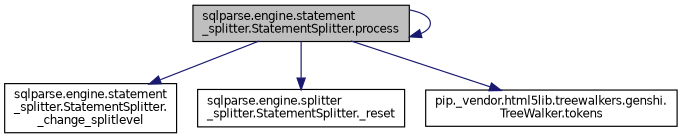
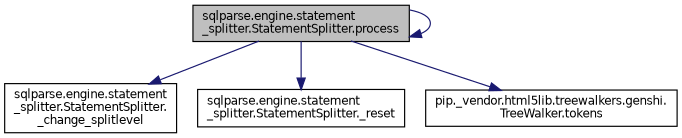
node "sqlparse.engine.splitter _splitter.StatementSplitter._reset": label "sqlparse.engine.splitter _splitter.StatementSplitter._reset" -> "sqlparse.engine.statement _splitter.StatementSplitter._reset"
